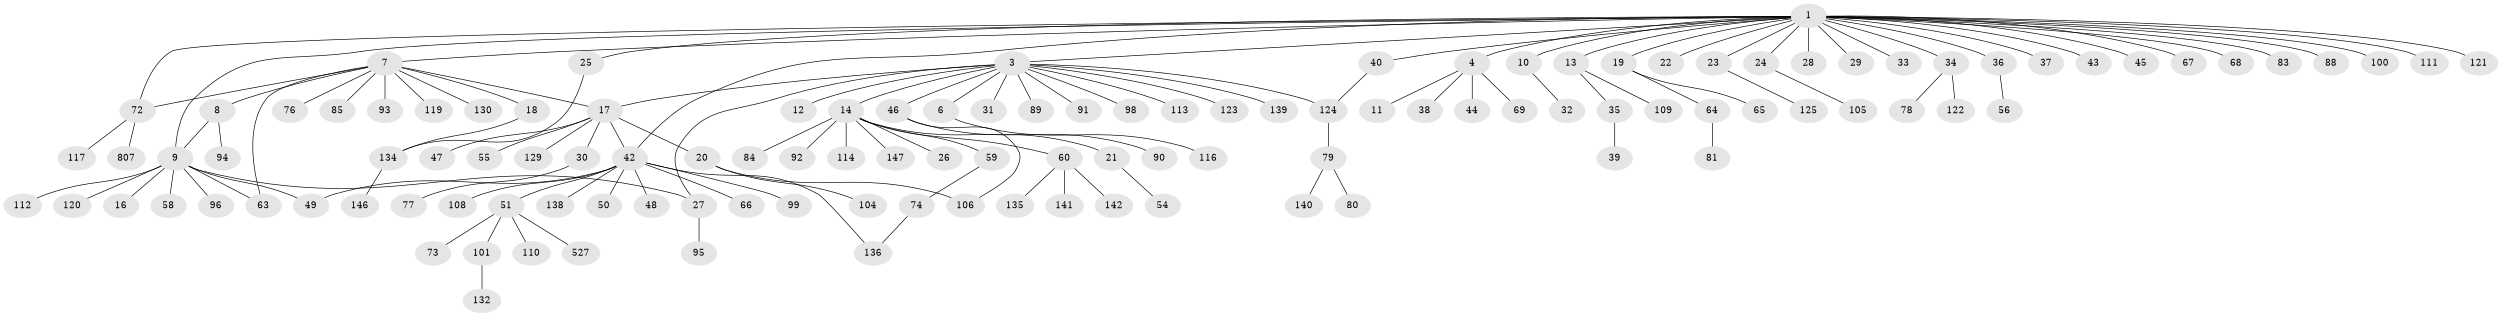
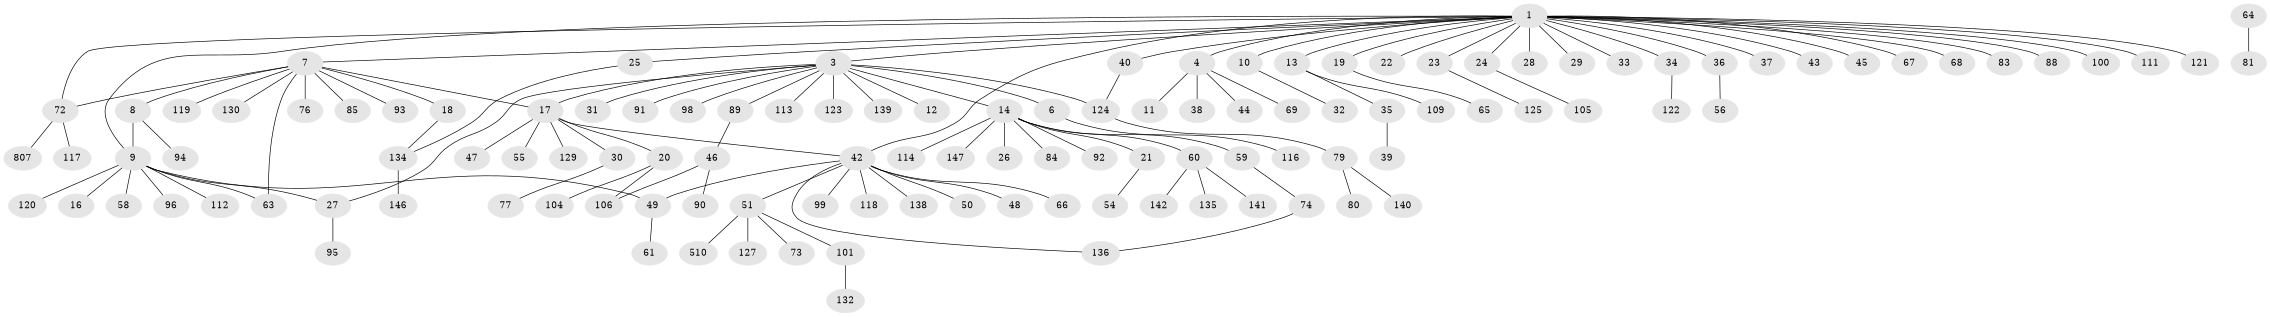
edge "3" -- "46": now "89" -- "46"
edge "19" -- "64": removed
node "78": removed
node "108": label "108" -> "118"
node "110": label "110" -> "510"
node "527": label "527" -> "127"
node "61": added
